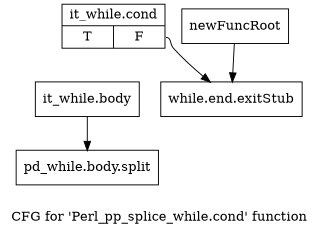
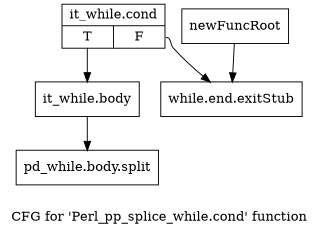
edge "it_while.cond" -> "it_while.body": added
